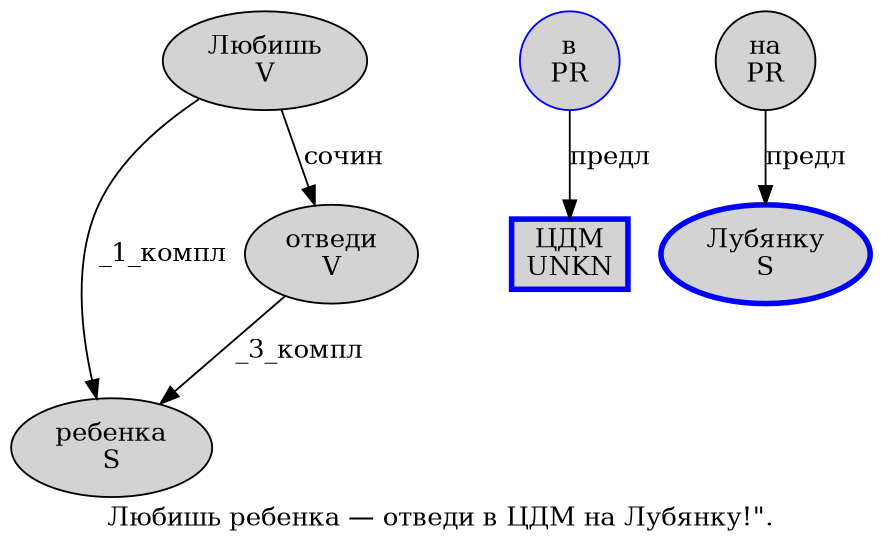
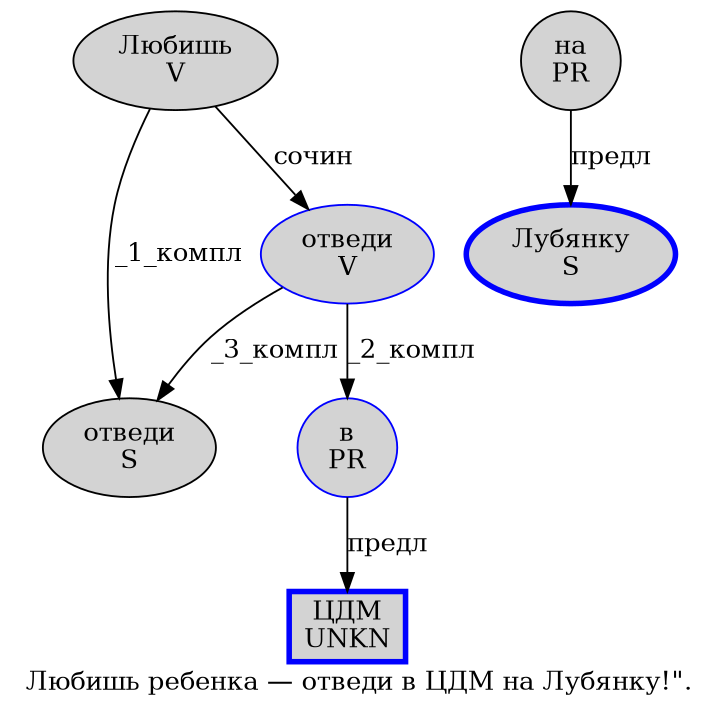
node "отведи V": color black -> blue
edge "отведи V" -> "в PR": added, label "_2_компл"
node "ребенка S": label "ребенка S" -> "отведи S"
